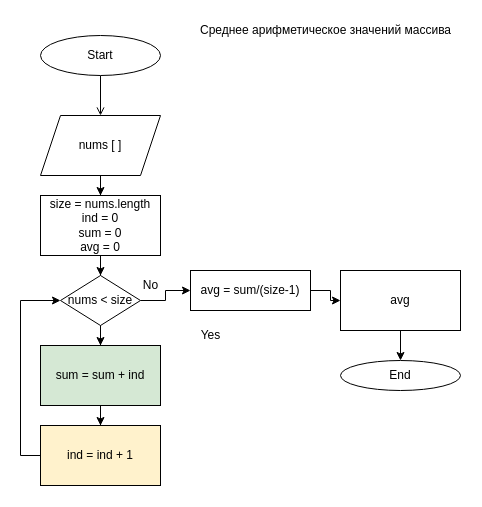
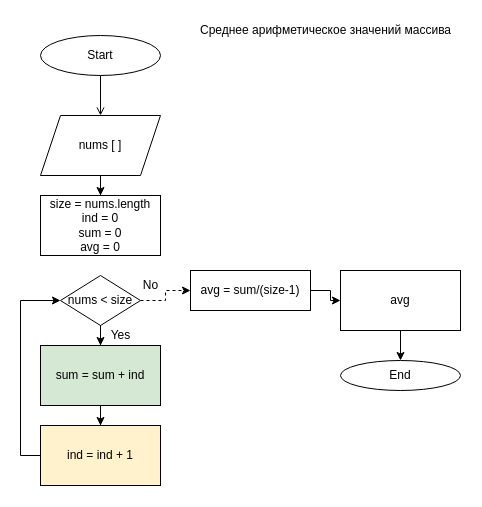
edge "size = nums.length ind = 0 sum = 0 avg = 0" -> "nums < size": removed
edge "nums < size" -> "avg = sum/(size-1)": style solid -> dashed
node "Yes": moved (211, 336) -> (121, 336)
